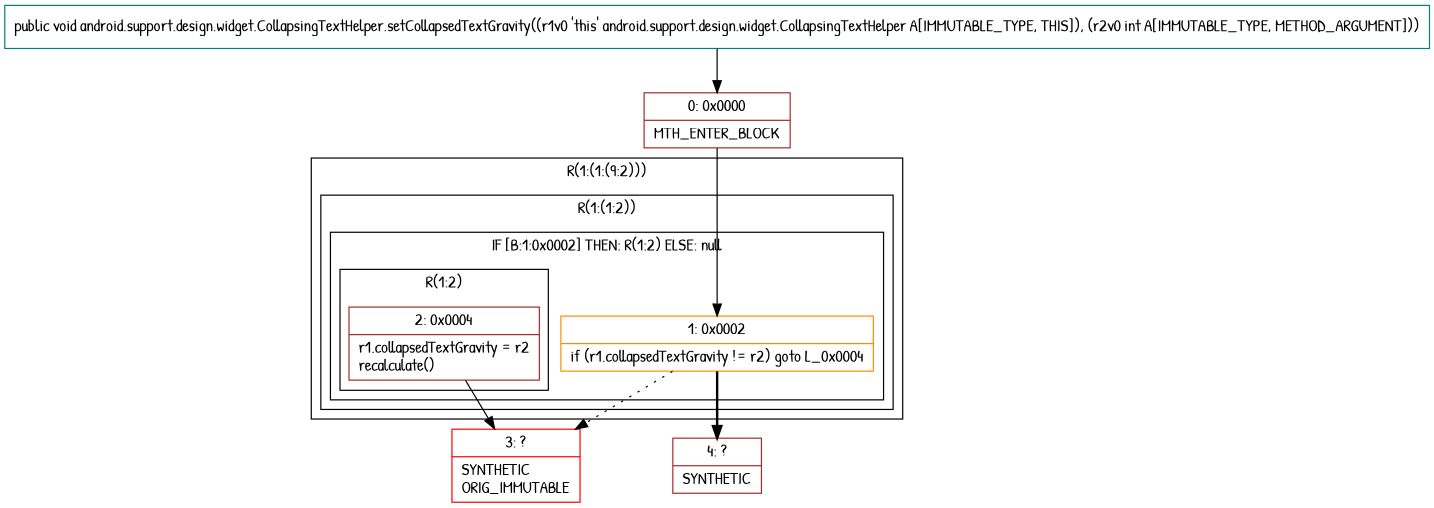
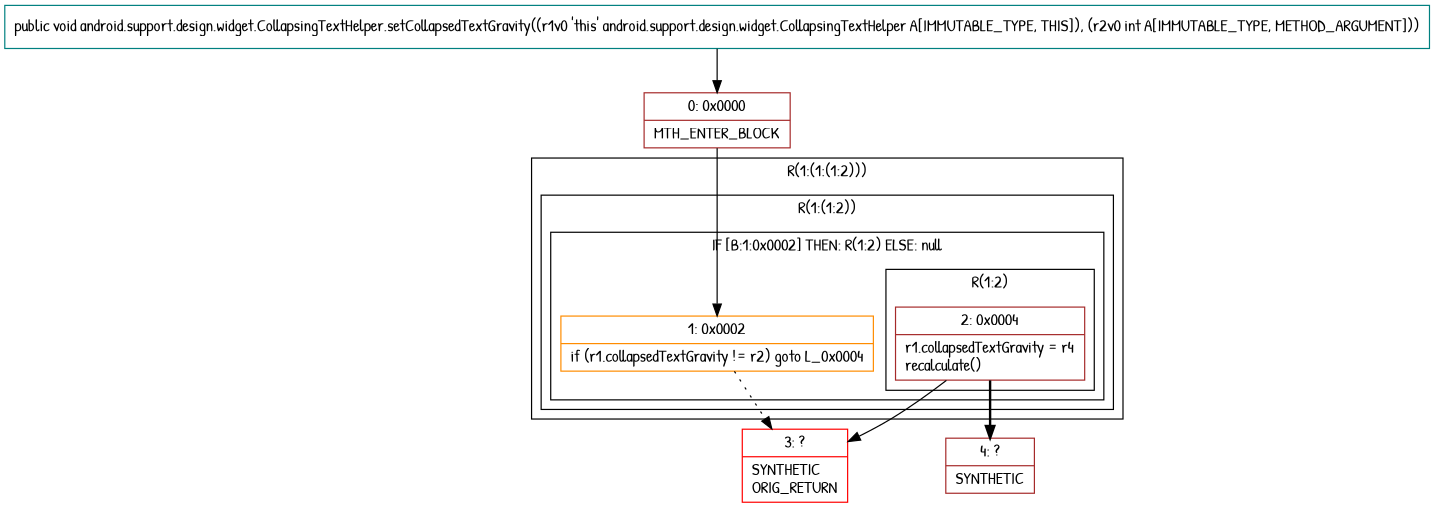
cluster "R(1:(1:(9:2)))": label "R(1:(1:(9:2)))" -> "R(1:(1:(1:2)))"
node "2: 0x0004": text "r1.collapsedTextGravity = r2" -> "r1.collapsedTextGravity = r4"
edge "1: 0x0002" -> "4: ?": now "2: 0x0004" -> "4: ?"
node "3: ?": text "ORIG_IMMUTABLE" -> "ORIG_RETURN"
